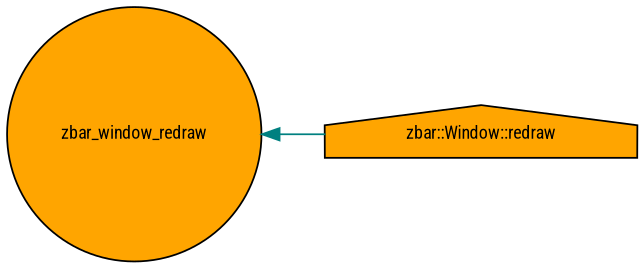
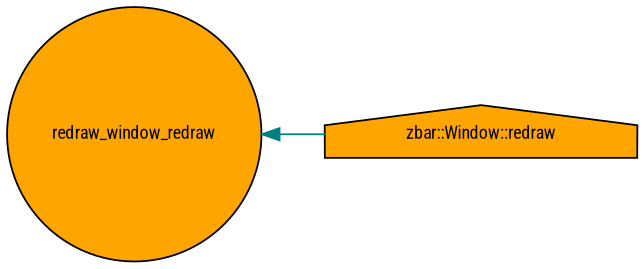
node "zbar_window_redraw": label "zbar_window_redraw" -> "redraw_window_redraw"
